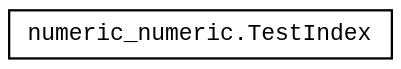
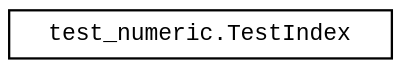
node "numeric_numeric.TestIndex": label "numeric_numeric.TestIndex" -> "test_numeric.TestIndex"
